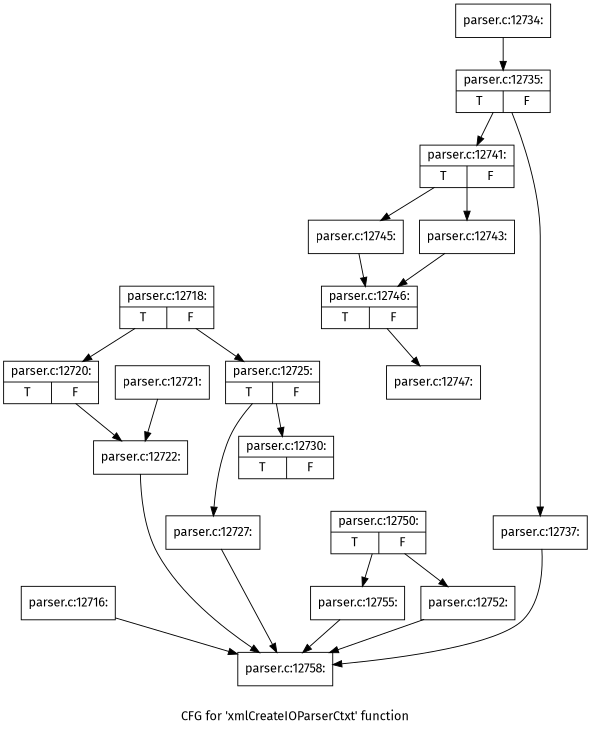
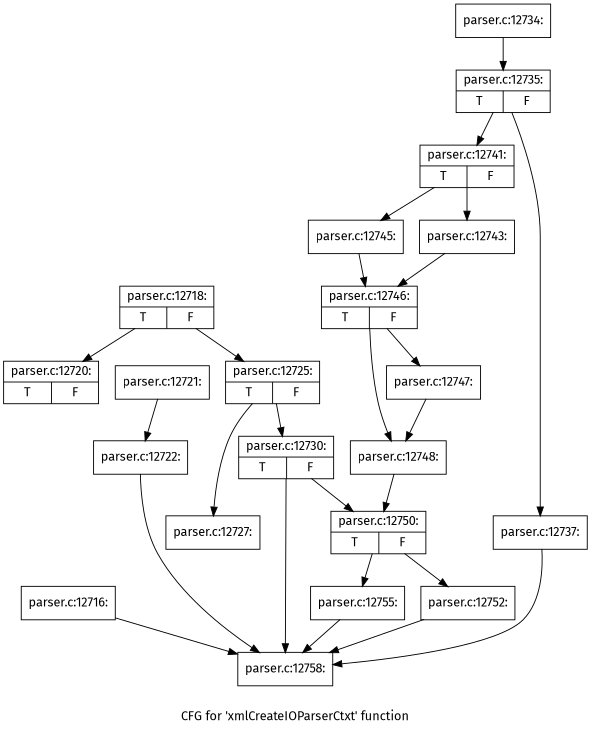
edge "parser.c:12720:" -> "parser.c:12722:": removed
node "parser.c:12748:": added
edge "parser.c:12730:" -> "parser.c:12750:": added
edge "parser.c:12727:" -> "parser.c:12758:": now "parser.c:12730:" -> "parser.c:12758:"
